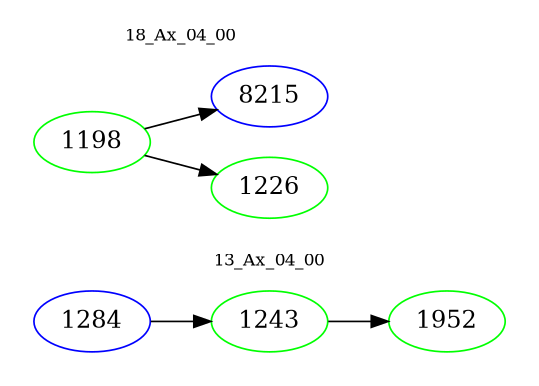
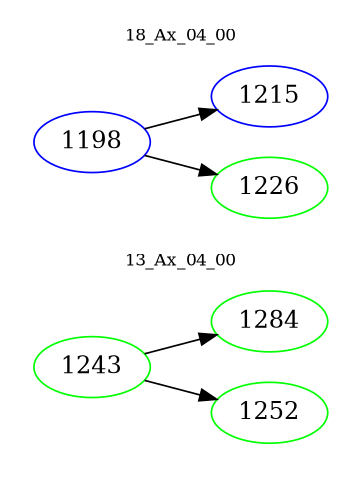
node "8215": label "8215" -> "1215"
node "1198": color green -> blue
node "1284": color blue -> green
edge "1284" -> "1243": reversed
node "1952": label "1952" -> "1252"
